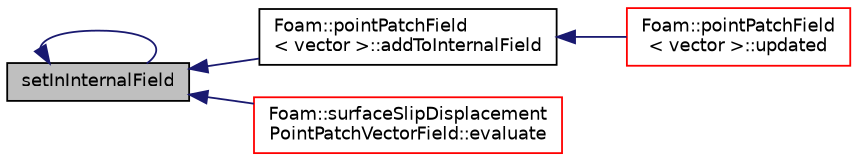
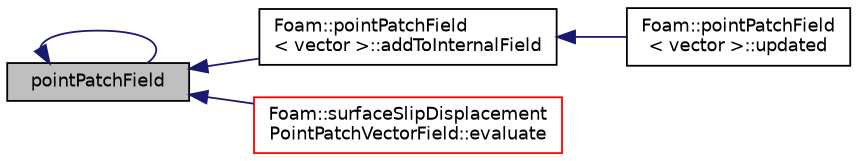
node "Foam::pointPatchField < vector >::updated": color red -> black
node "setInInternalField": label "setInInternalField" -> "pointPatchField"
